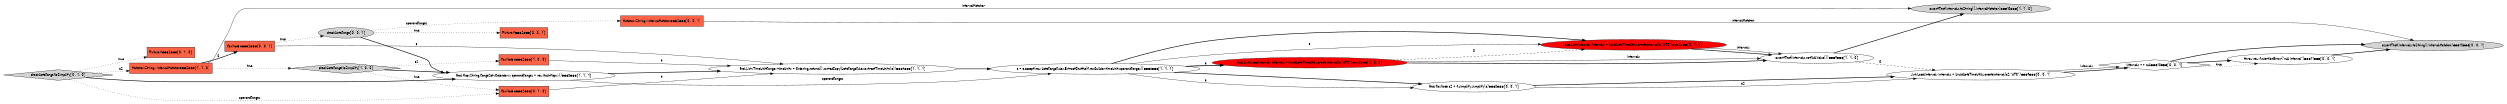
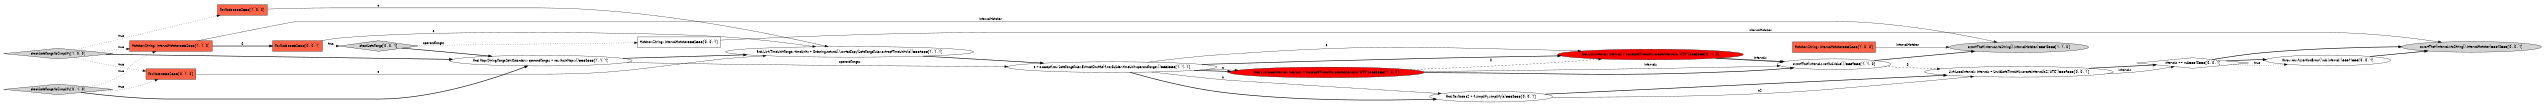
node "Matcher<String> intervalMatcher@@@2@@@['0', '0', '1']": fillcolor tomato -> white
node "checkDateRange['0', '0', '1']": shape ellipse -> diamond
node "Fixture f@@@2@@@['0', '0', '1']": removed
node "Matcher<String> intervalMatcher@@@2@@@['1', '0', '0']": added
node "Fixture f@@@2@@@['0', '1', '0']": removed
edge "checkDateRangeNoSimplify['1', '0', '0']" -> "RexNode e@@@2@@@['1', '0', '0']": label "e2" -> "true"
edge "Matcher<String> intervalMatcher@@@2@@@['1', '1', '0']" -> "checkDateRangeNoSimplify['1', '0', '0']": reversed
edge "checkDateRangeNoSimplify['0', '1', '0']" -> "Matcher<String> intervalMatcher@@@2@@@['1', '1', '0']": label "e2" -> "true"
edge "checkDateRangeNoSimplify['0', '1', '0']" -> "RexNode e@@@2@@@['0', '1', '0']": label "operandRanges" -> "true"
